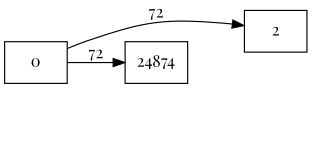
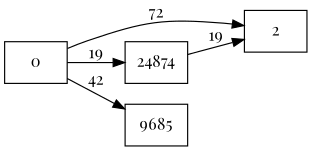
edge "24874" -> "2": added, label "19"
edge "0" -> "24874": label "72" -> "19"
node "9685": added
